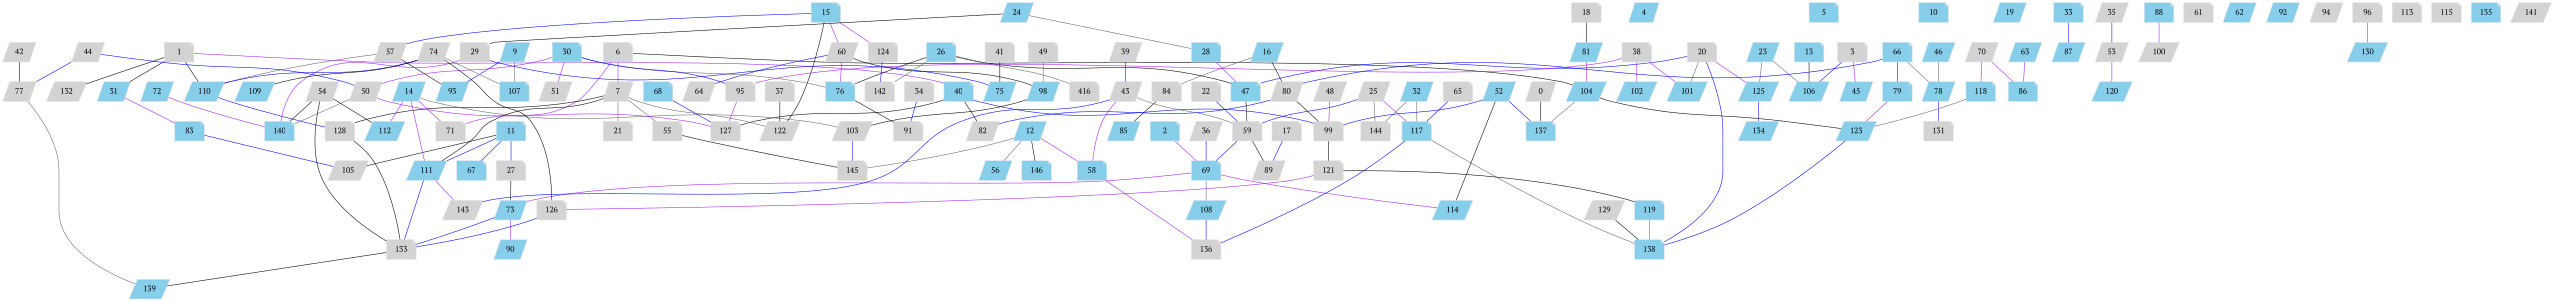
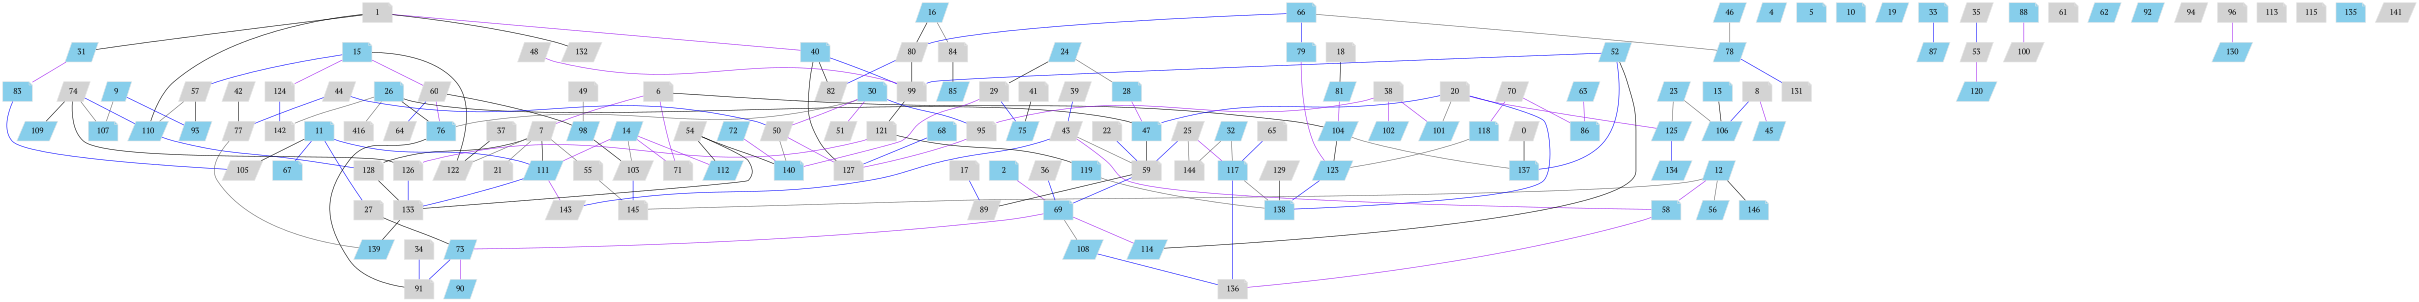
node "3": label "3" -> "8"
edge "55" -- "145": color black -> gray40
edge "73" -- "133": now "73" -- "91"
